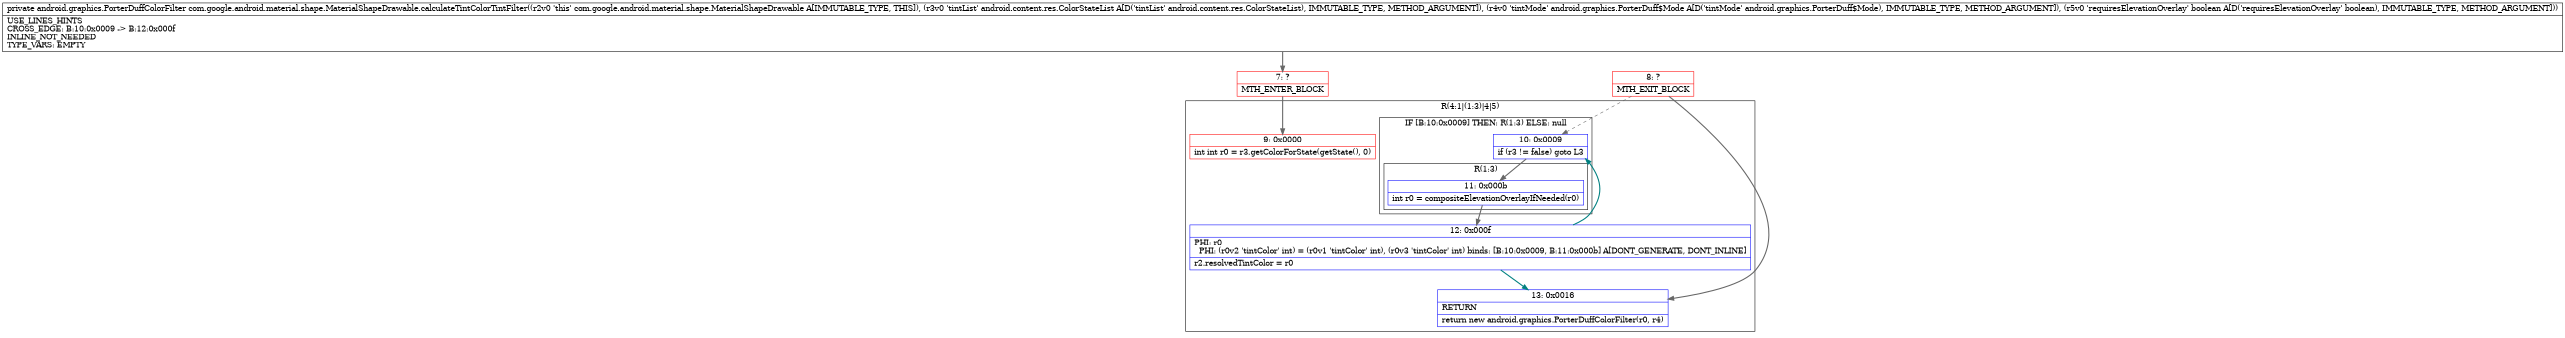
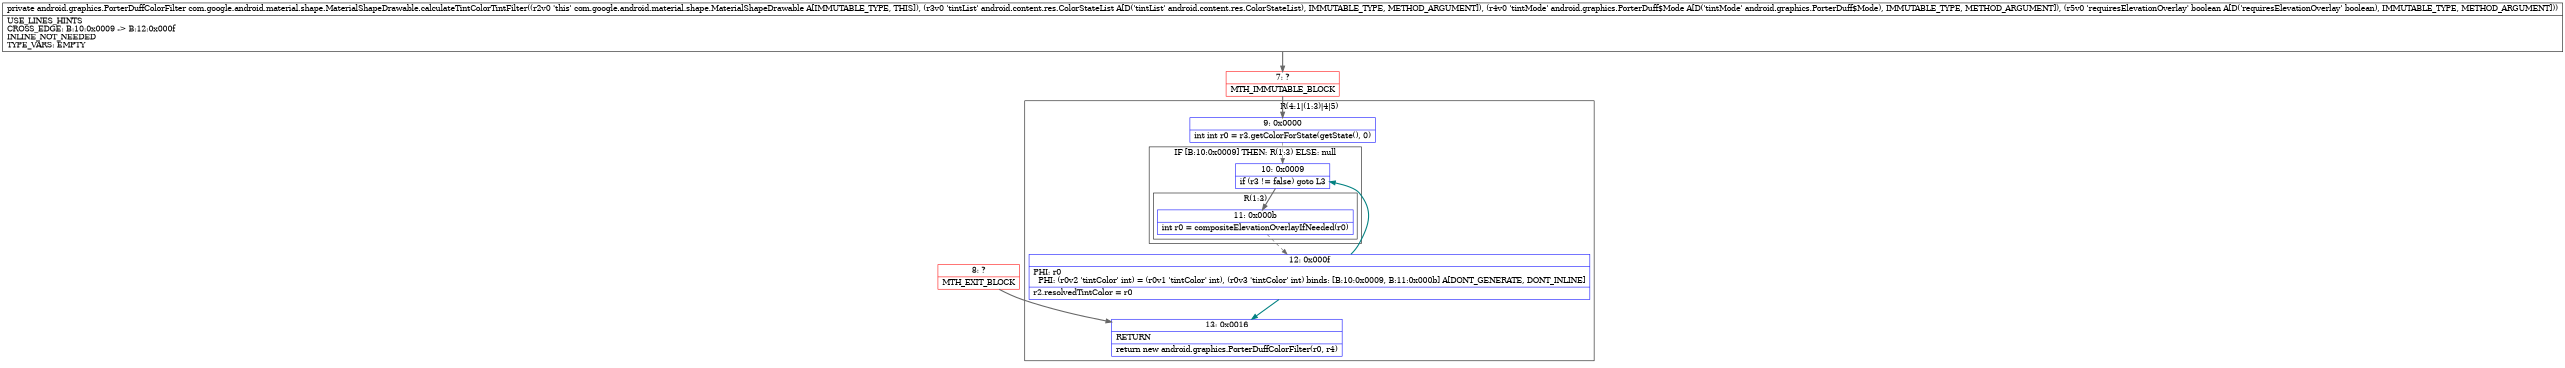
node "7: ?": text "MTH_ENTER_BLOCK" -> "MTH_IMMUTABLE_BLOCK"
edge "8: ?" -> "10: 0x0009": now "9: 0x0000" -> "10: 0x0009"
node "9: 0x0000": color red -> blue
edge "11: 0x000b" -> "12: 0x000f": style bold -> dashed
